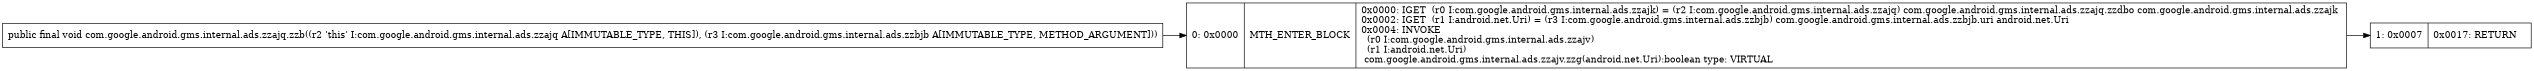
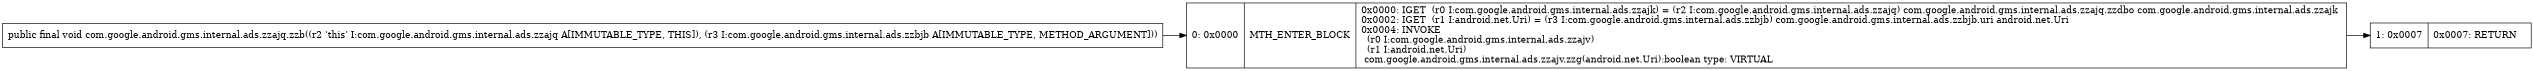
node "1: 0x0007": text "0x0017: RETURN" -> "0x0007: RETURN"
